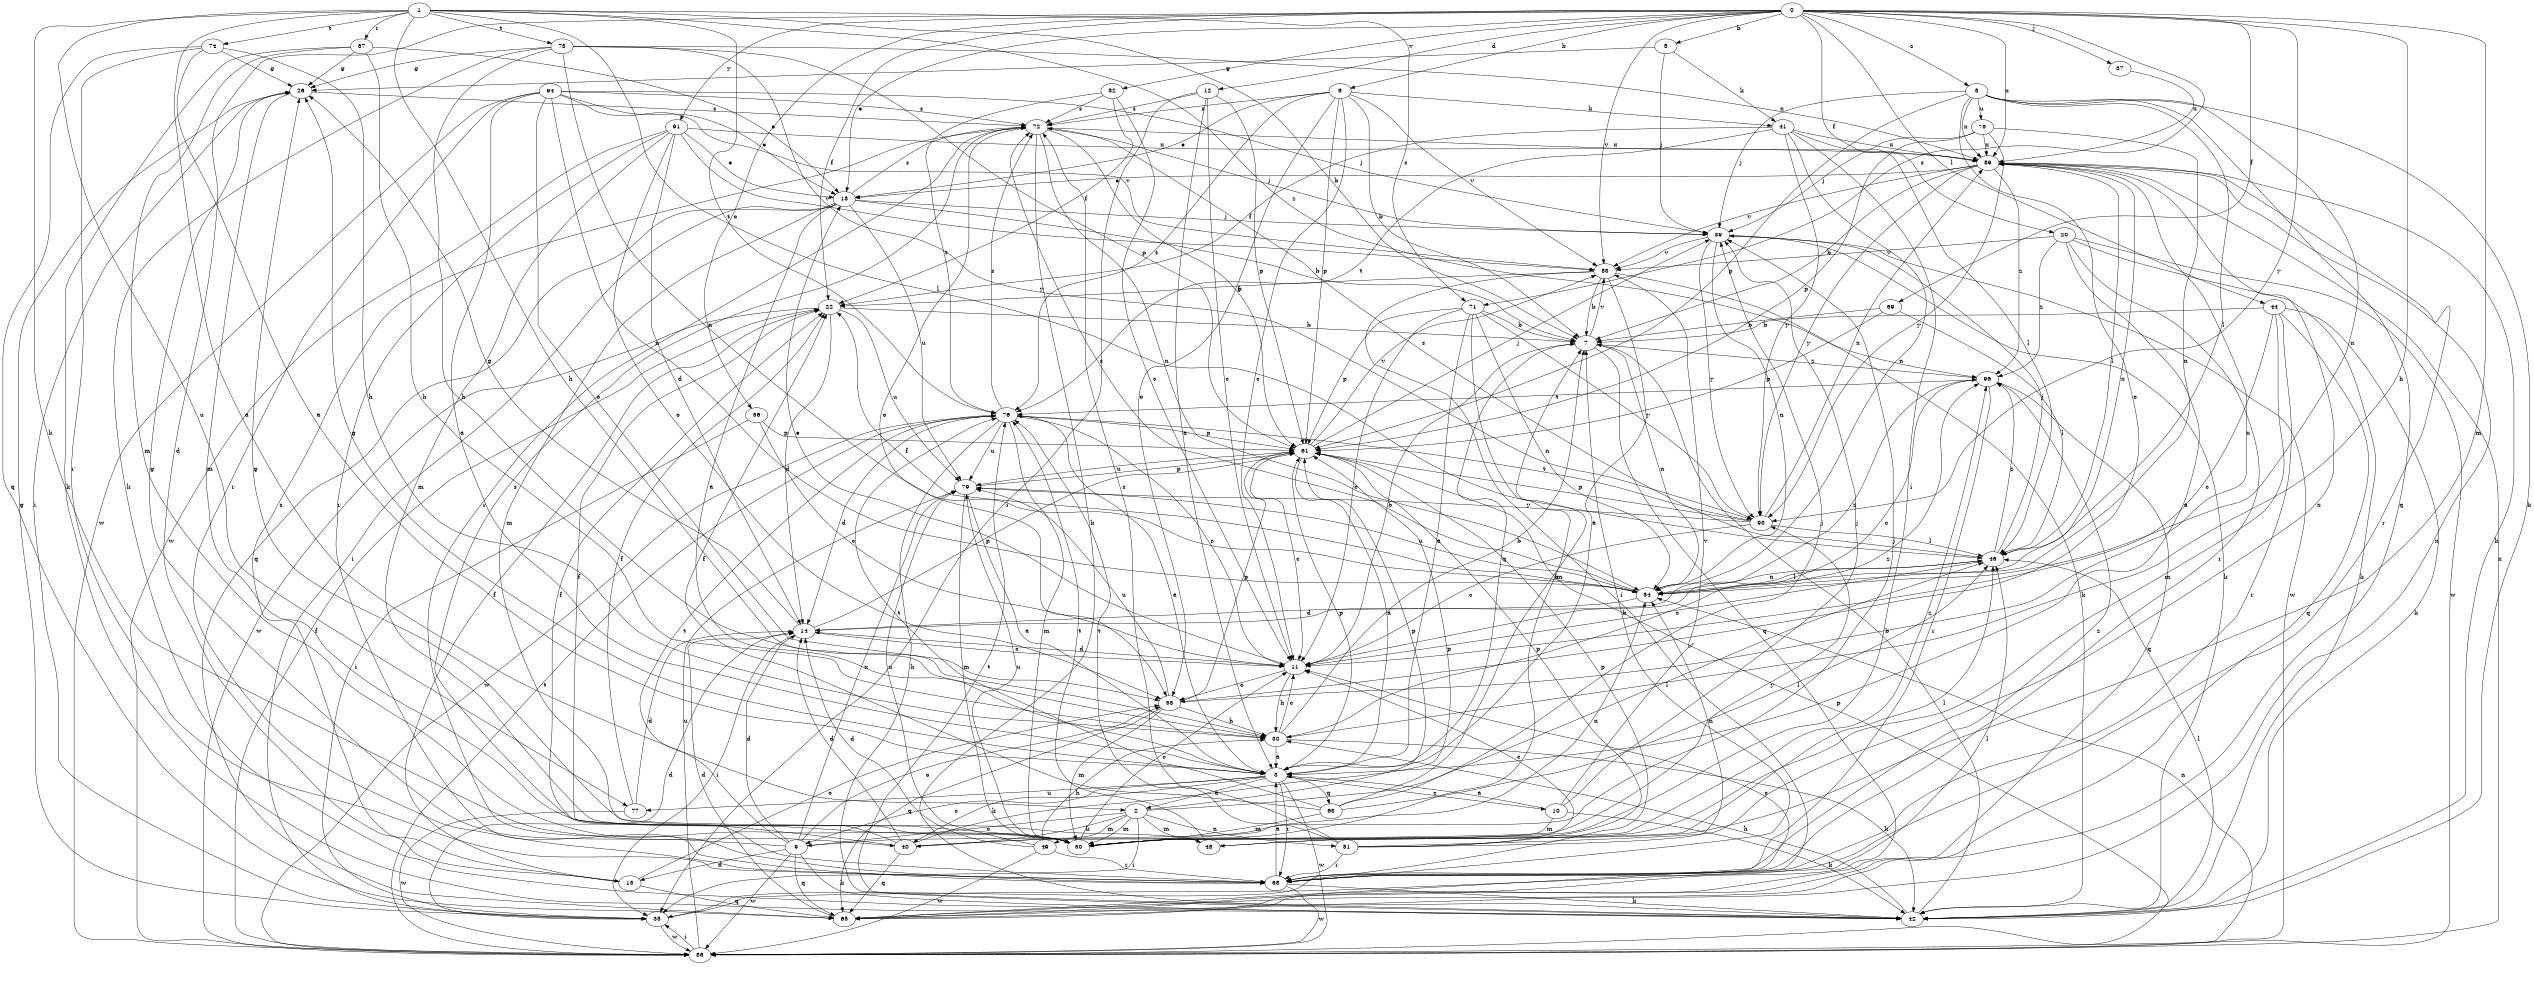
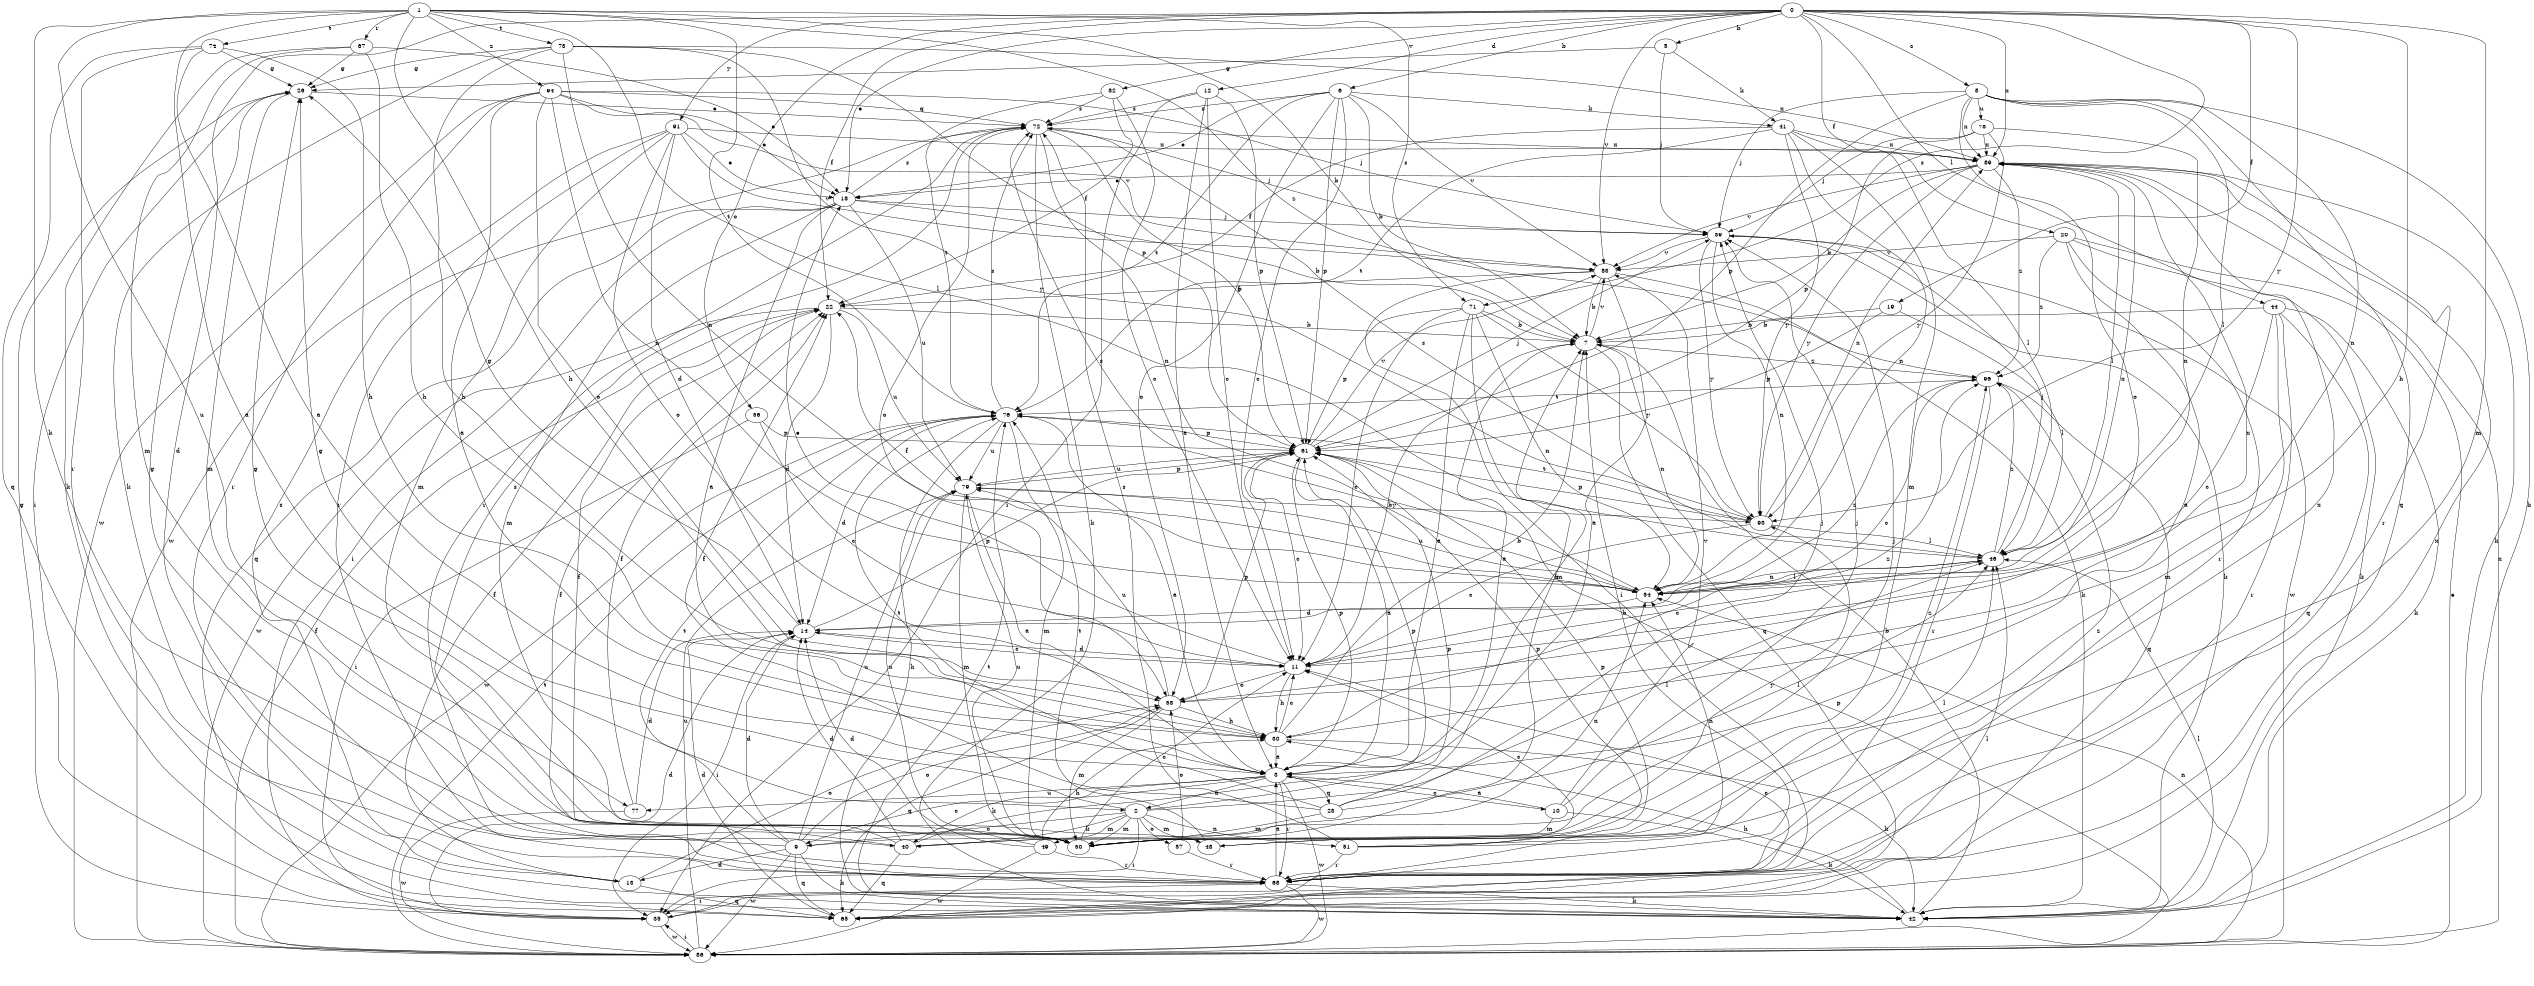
edge "1" -> "94": added, label "z"
node "37": removed
edge "26" -> "72": label "s" -> "e"
edge "94" -> "72": label "s" -> "q"
node "69": label "69" -> "19"
edge "41" -> "50": label "i" -> "m"
edge "93" -> "79": reversed
edge "76" -> "11": removed, label "c"
edge "7" -> "3": label "q" -> "a"
edge "20" -> "86": label "w" -> "e"
edge "3" -> "26": now "2" -> "26"
edge "9" -> "79": label "x" -> "u"
edge "51" -> "76": removed, label "t"
node "63": label "63" -> "23"
node "57": added
edge "68" -> "35": added, label "i"
